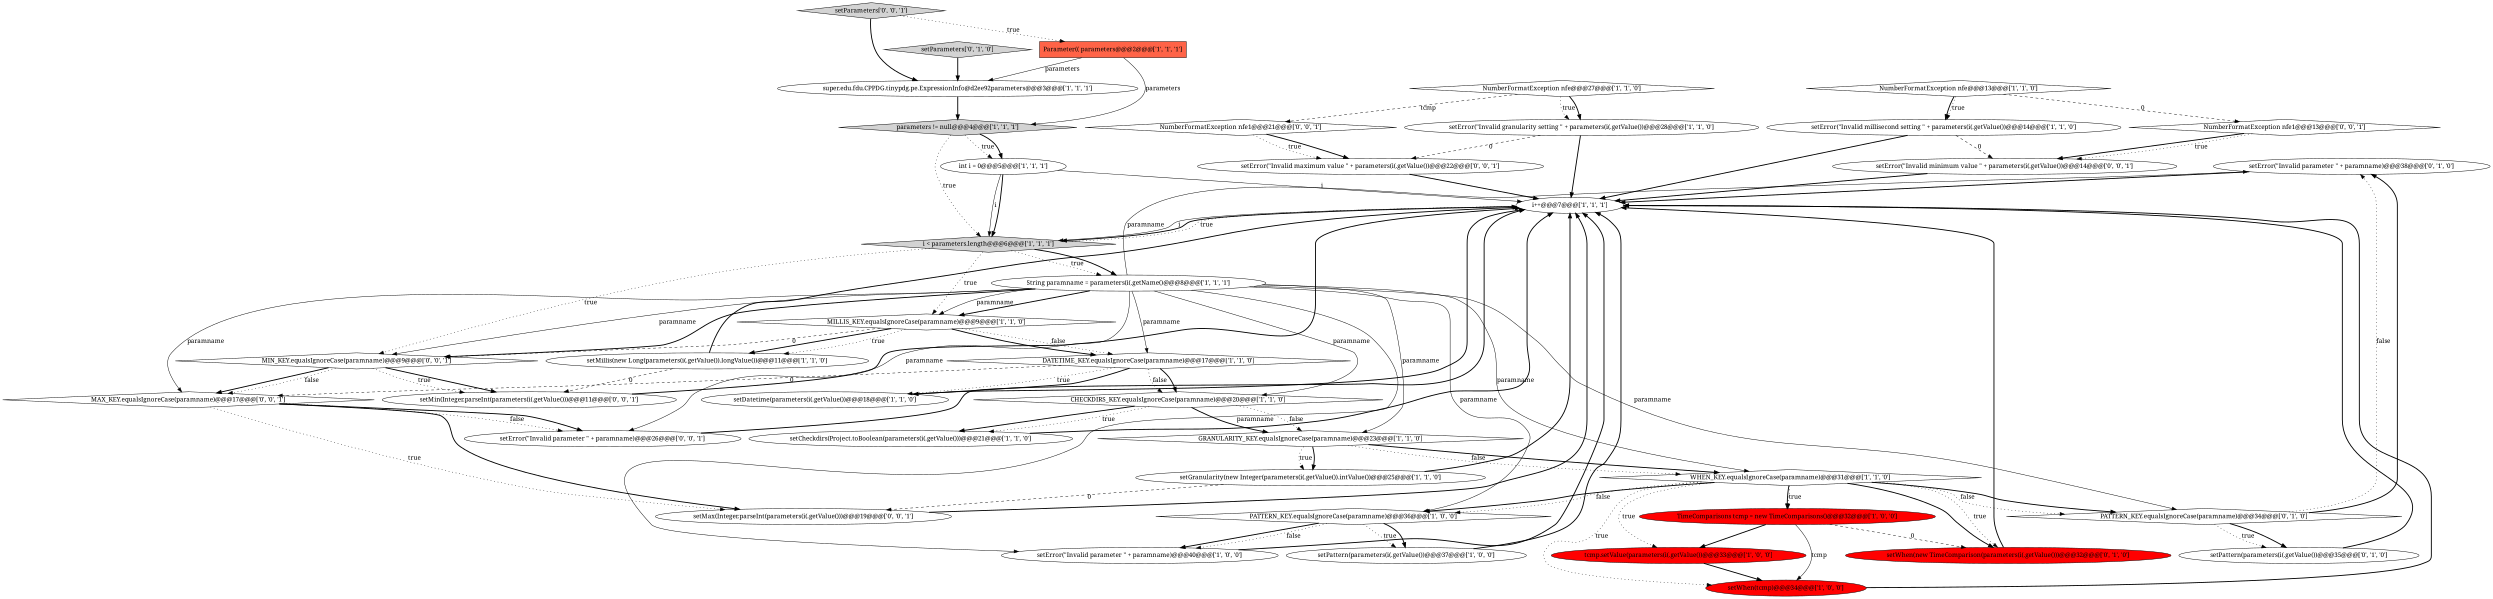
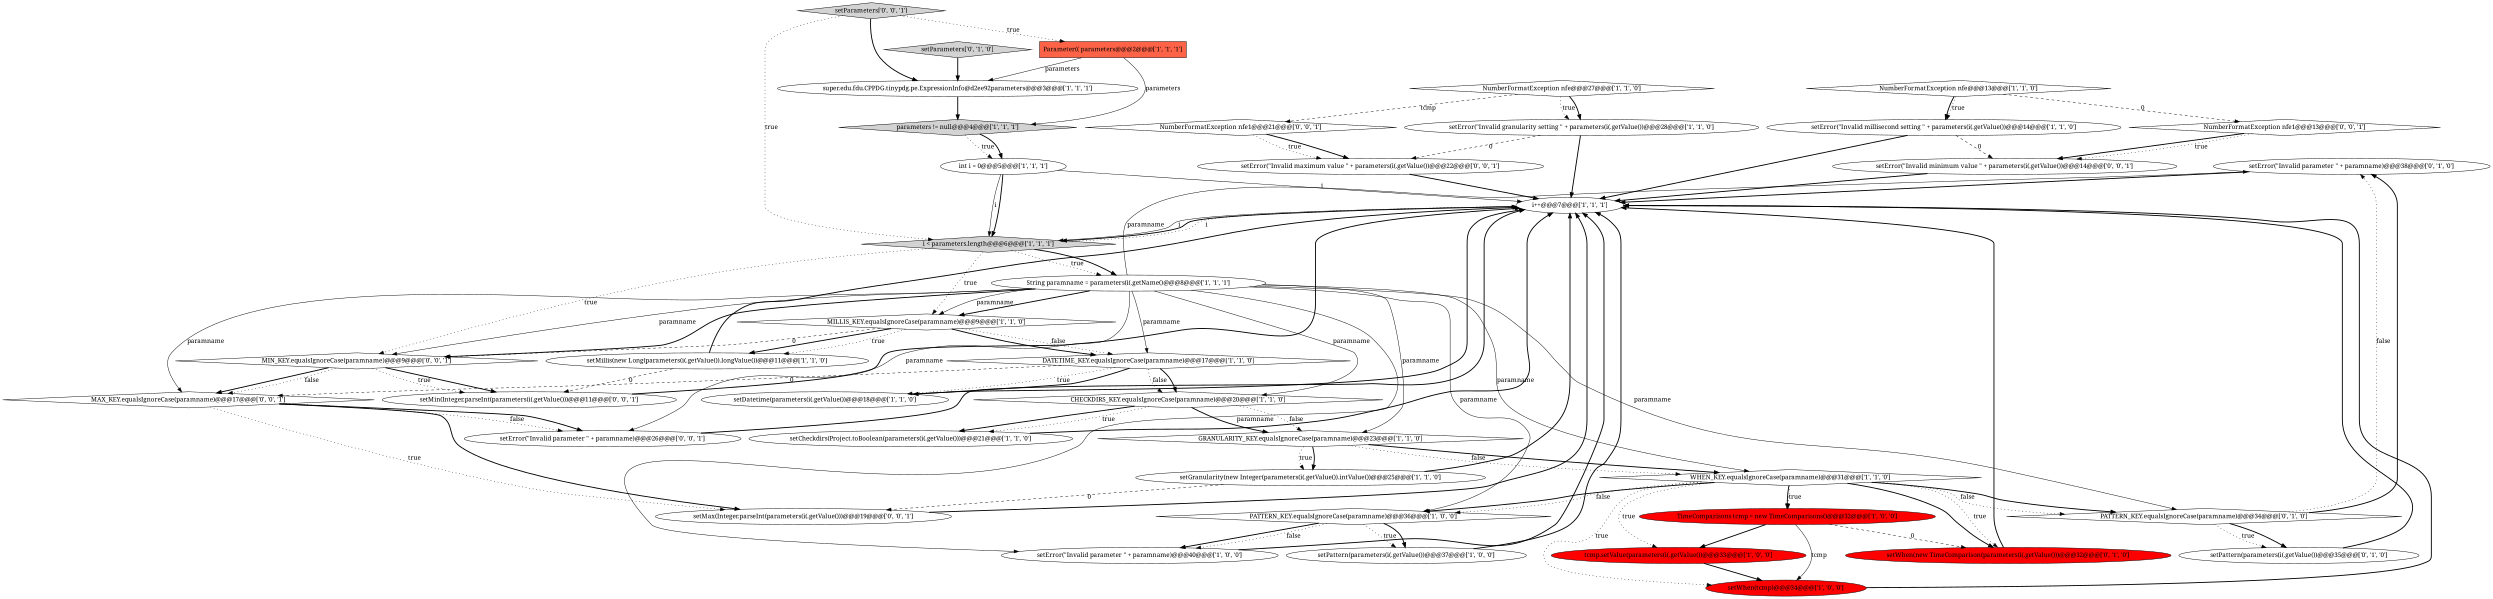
edge "parameters != null@@@4@@@['1', '1', '1']" -> "i < parameters.length@@@6@@@['1', '1', '1']": now "setParameters['0', '0', '1']" -> "i < parameters.length@@@6@@@['1', '1', '1']"
edge "i < parameters.length@@@6@@@['1', '1', '1']" -> "i++@@@7@@@['1', '1', '1']": label "true" -> "i"
